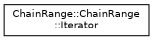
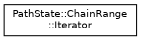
node "ChainRange::ChainRange ::Iterator": label "ChainRange::ChainRange ::Iterator" -> "PathState::ChainRange ::Iterator"
